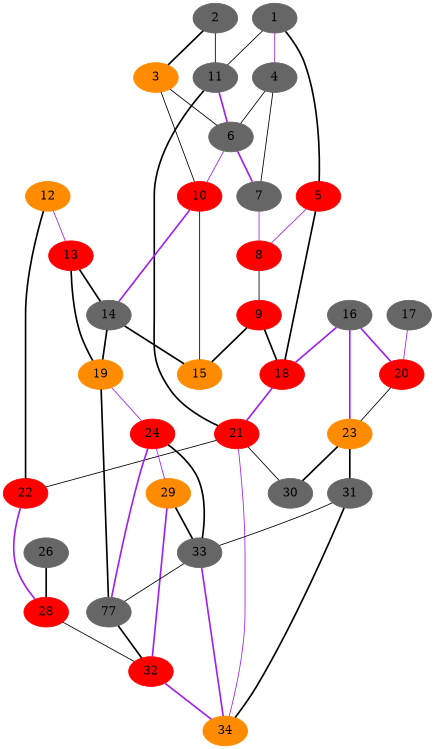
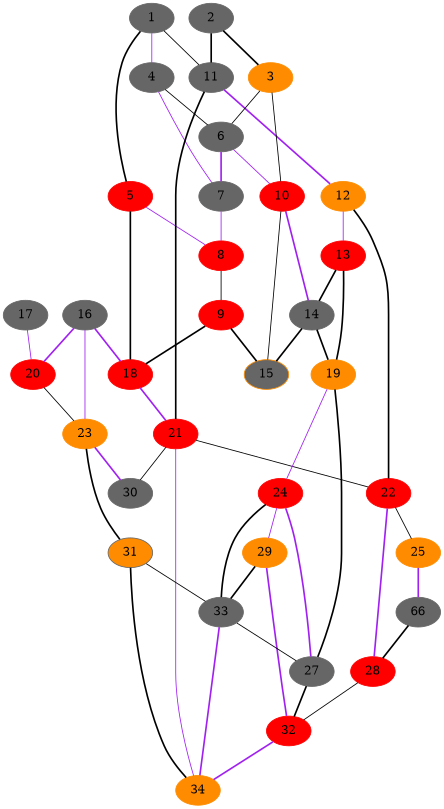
edge "2" -- "11": style solid -> bold
edge "11" -- "6": now "11" -- "12"
edge "4" -- "7": color black -> purple
node "15": fillcolor darkorange -> gray40
edge "16" -- "23": style bold -> solid
edge "23" -- "30": color black -> purple
node "31": fillcolor gray40 -> darkorange
node "26": label "26" -> "66"
node "25": added
node "77": label "77" -> "27"
